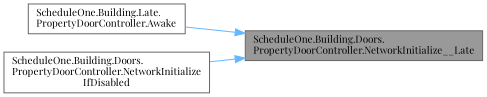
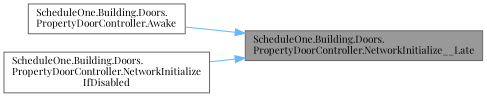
node "ScheduleOne.Building.Late. PropertyDoorController.Awake": label "ScheduleOne.Building.Late. PropertyDoorController.Awake" -> "ScheduleOne.Building.Doors. PropertyDoorController.Awake"
